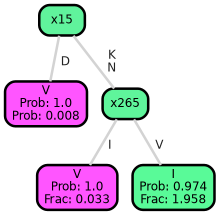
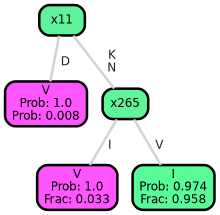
node "x15": label "x15" -> "x11"
node "I Prob: 0.974 Frac: 1.958": label "I Prob: 0.974 Frac: 1.958" -> "I Prob: 0.974 Frac: 0.958"
